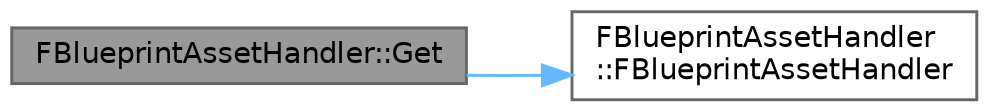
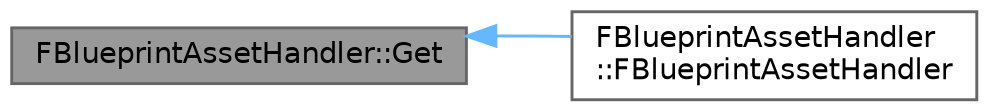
edge "FBlueprintAssetHandler::Get" -> "FBlueprintAssetHandler ::FBlueprintAssetHandler": reversed
